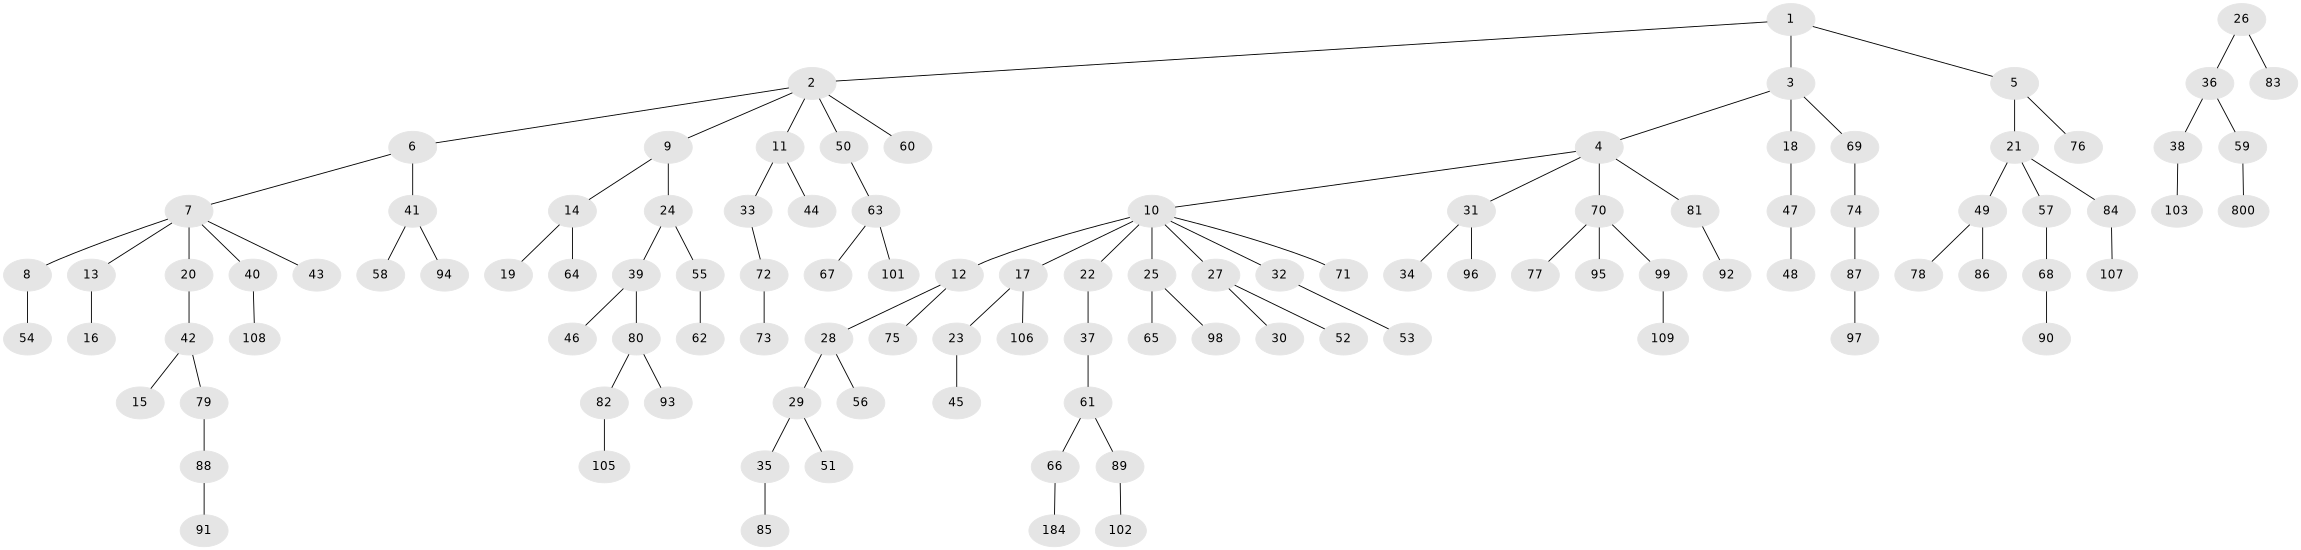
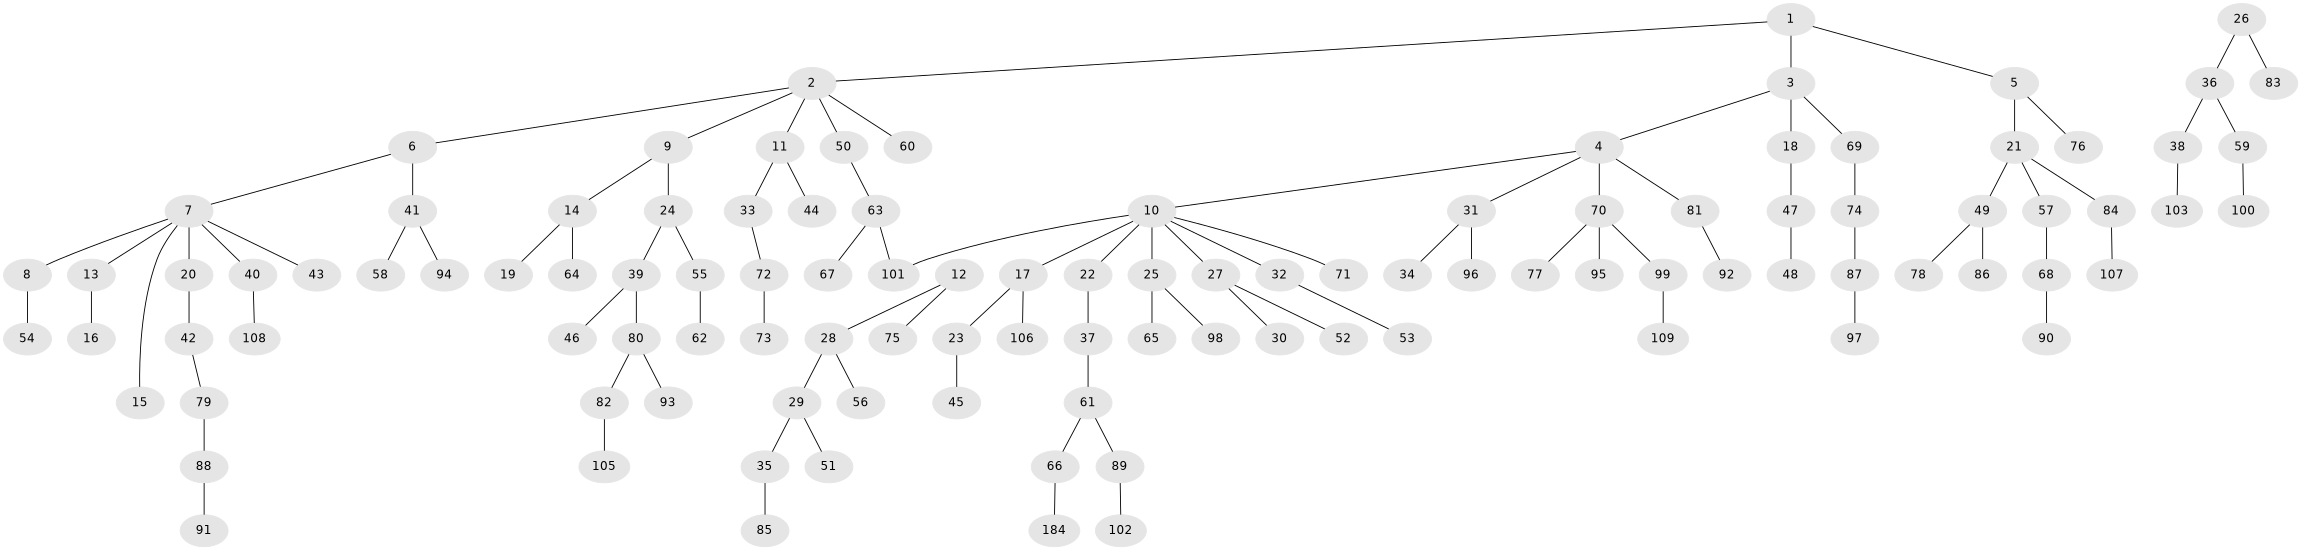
node "800": label "800" -> "100"
edge "10" -- "12": now "10" -- "101"
edge "42" -- "15": now "7" -- "15"
